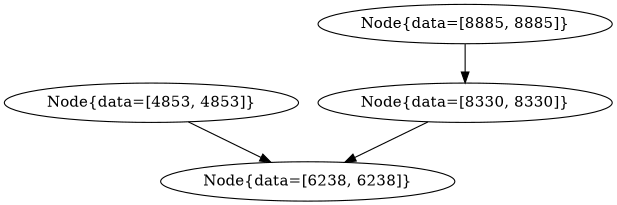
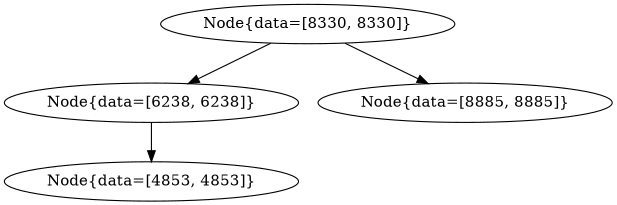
edge "Node{data=[8885, 8885]}" -> "Node{data=[8330, 8330]}": reversed
edge "Node{data=[4853, 4853]}" -> "Node{data=[6238, 6238]}": reversed
